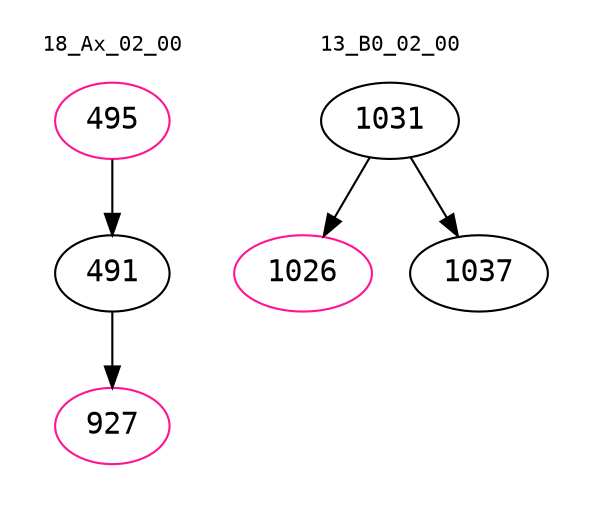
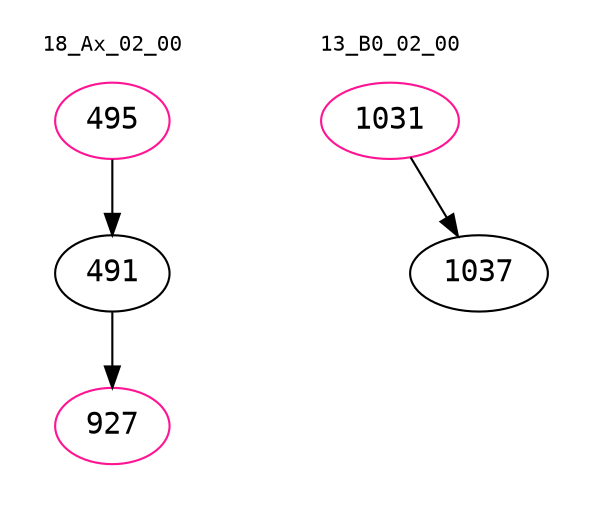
node "1031": color black -> deeppink
node "1026": removed
